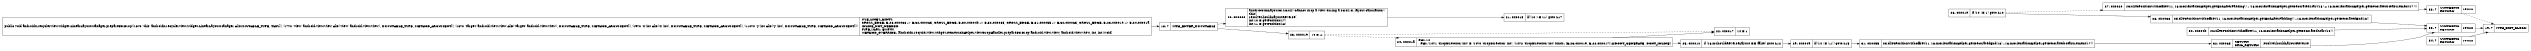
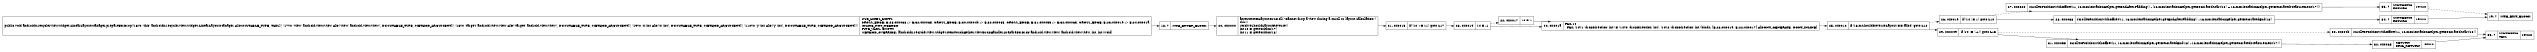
edge "25: 0x001c" -> "26: 0x001e": added
edge "28: 0x0038" -> "35: ?": now "28: 0x0038" -> "34: ?"
node "18: ?": text "MTH_ENTER_IMMUTABLE" -> "MTH_ENTER_BLOCK"
edge "35: ?" -> "19: ?": removed
node "35: ?": text "RETURN" -> "THIS"
edge "18: ?" -> "23: 0x0019": now "21: 0x0015" -> "23: 0x0019"
edge "29: 0x0049" -> "30: 0x004b": added
edge "24: 0x001a" -> "22: 0x0017": reversed
edge "23: 0x0019" -> "24: 0x001a": style dashed -> solid
node "32: 0x0065": text "resolveShouldLayoutReverse" -> "return"
